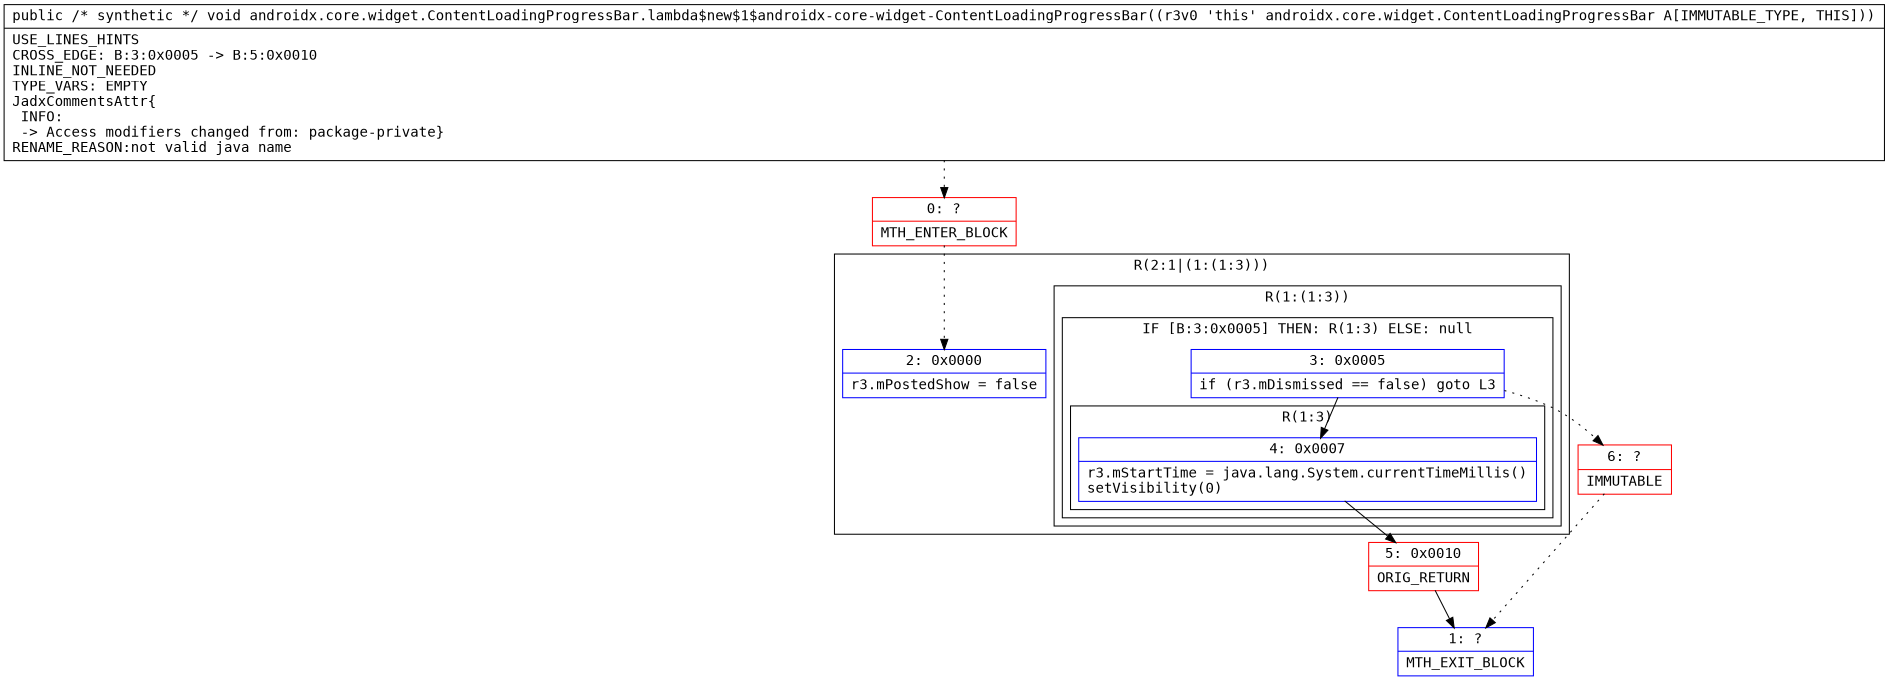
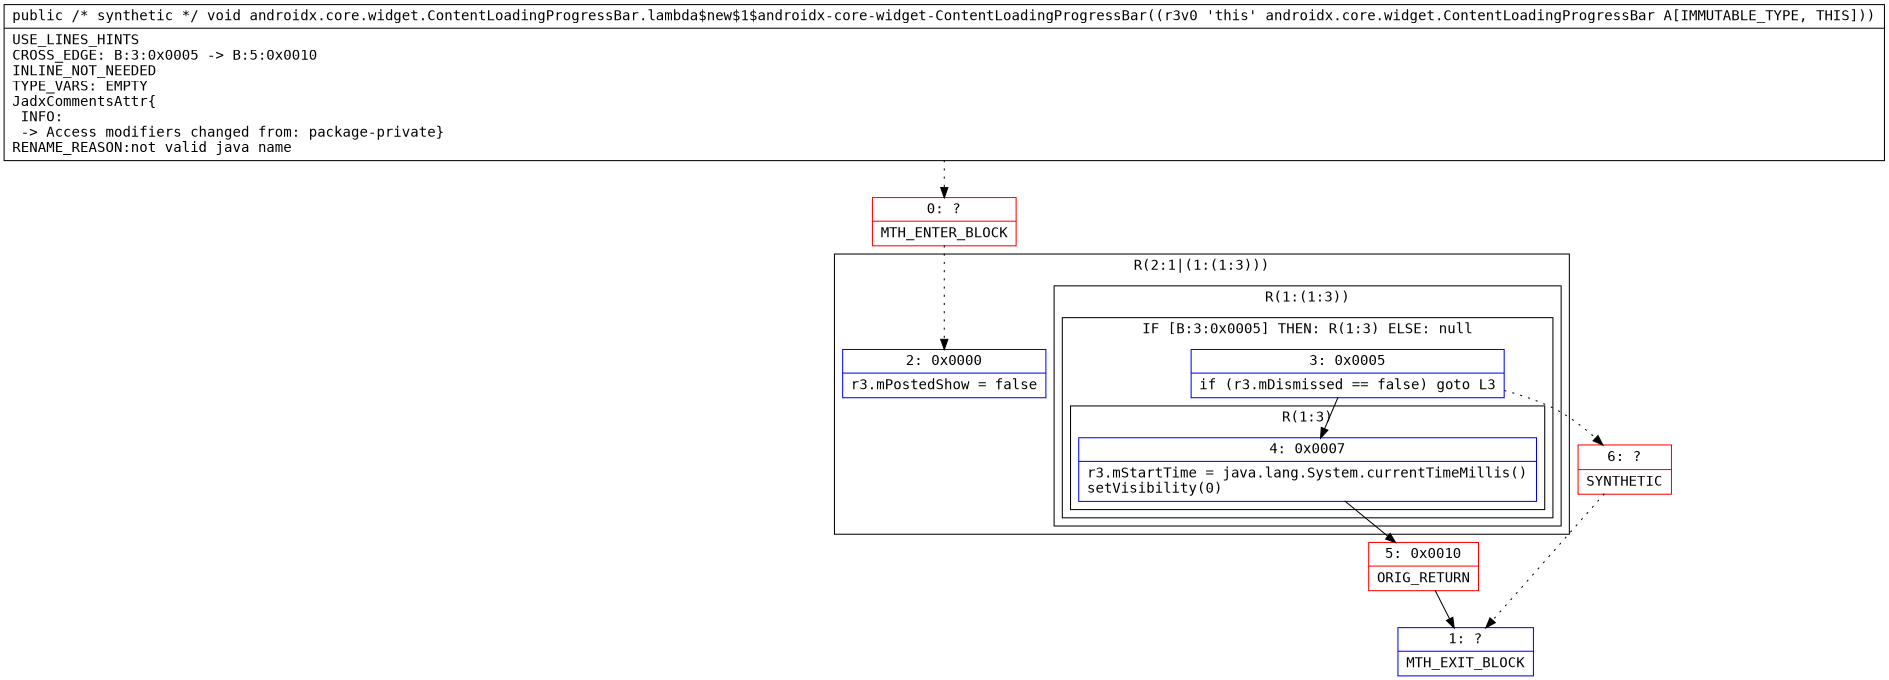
node "6: ?": text "IMMUTABLE" -> "SYNTHETIC"
